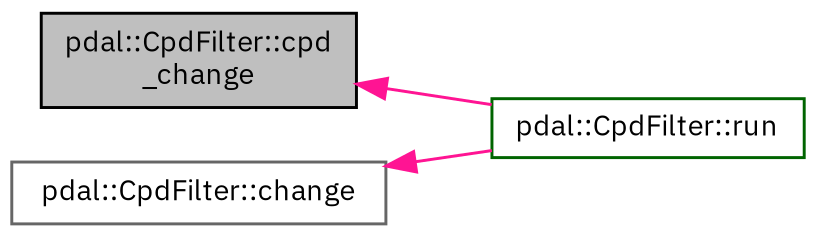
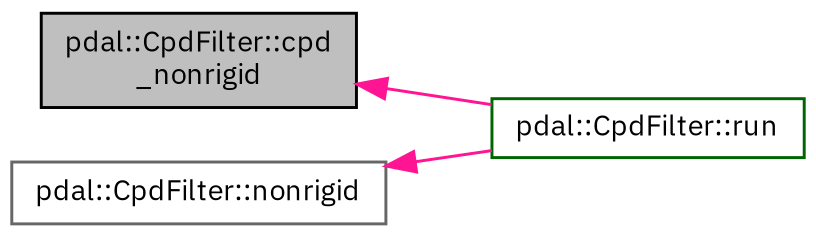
node "pdal::CpdFilter::cpd _change": label "pdal::CpdFilter::cpd _change" -> "pdal::CpdFilter::cpd _nonrigid"
node "pdal::CpdFilter::change": label "pdal::CpdFilter::change" -> "pdal::CpdFilter::nonrigid"
